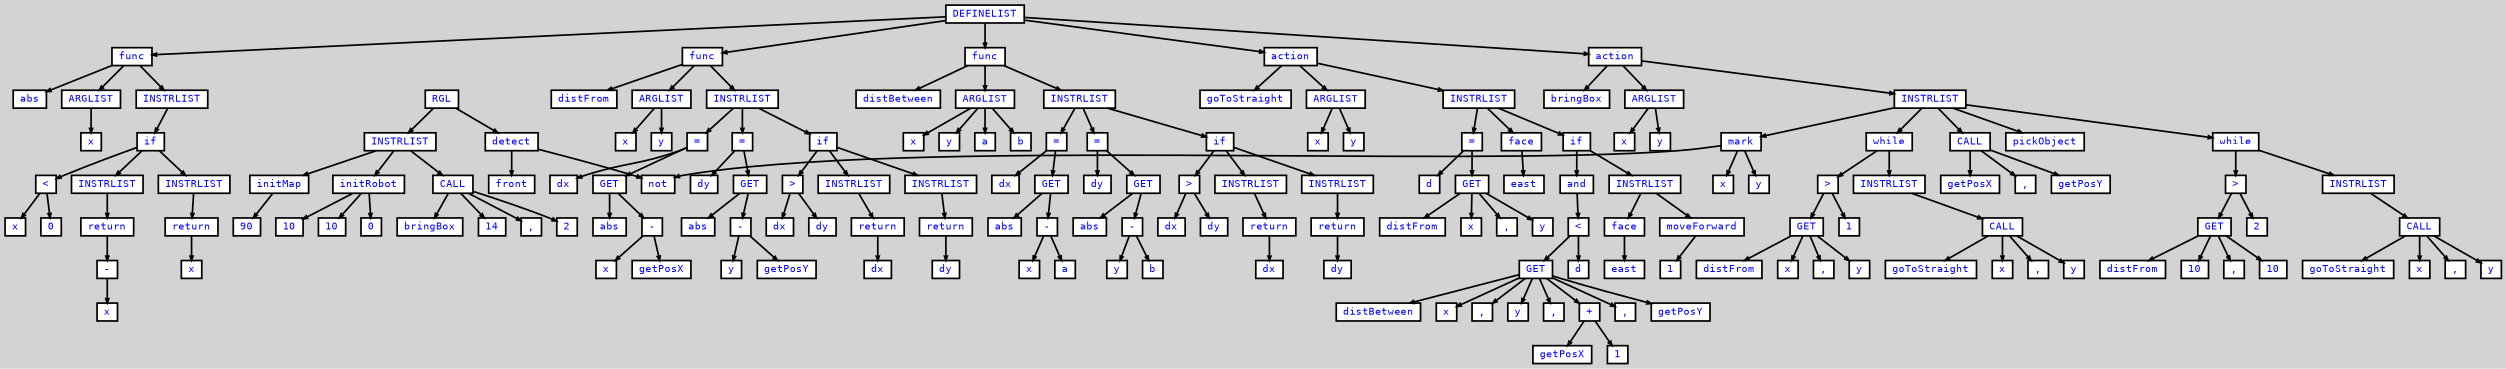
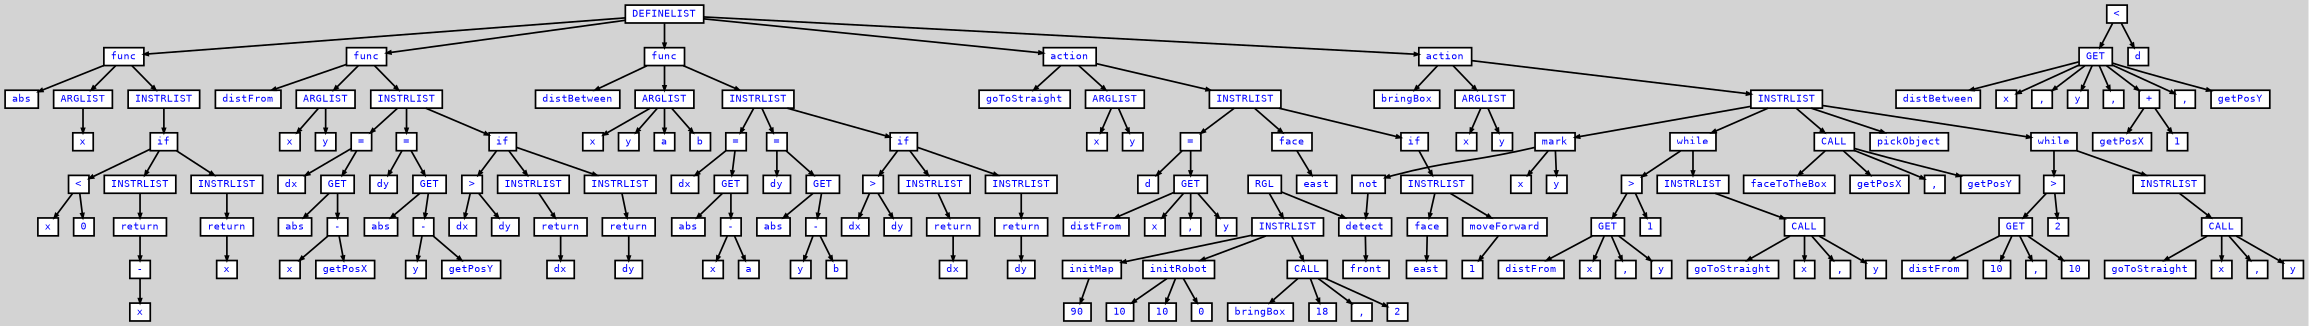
edge "detect" -> "not": reversed
node "and": removed
node "faceToTheBox": added
node "14": label "14" -> "18"
